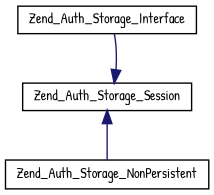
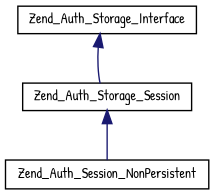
edge "Zend_Auth_Storage_Interface" -> "Zend_Auth_Storage_Session": reversed
node "Zend_Auth_Storage_NonPersistent": label "Zend_Auth_Storage_NonPersistent" -> "Zend_Auth_Session_NonPersistent"
